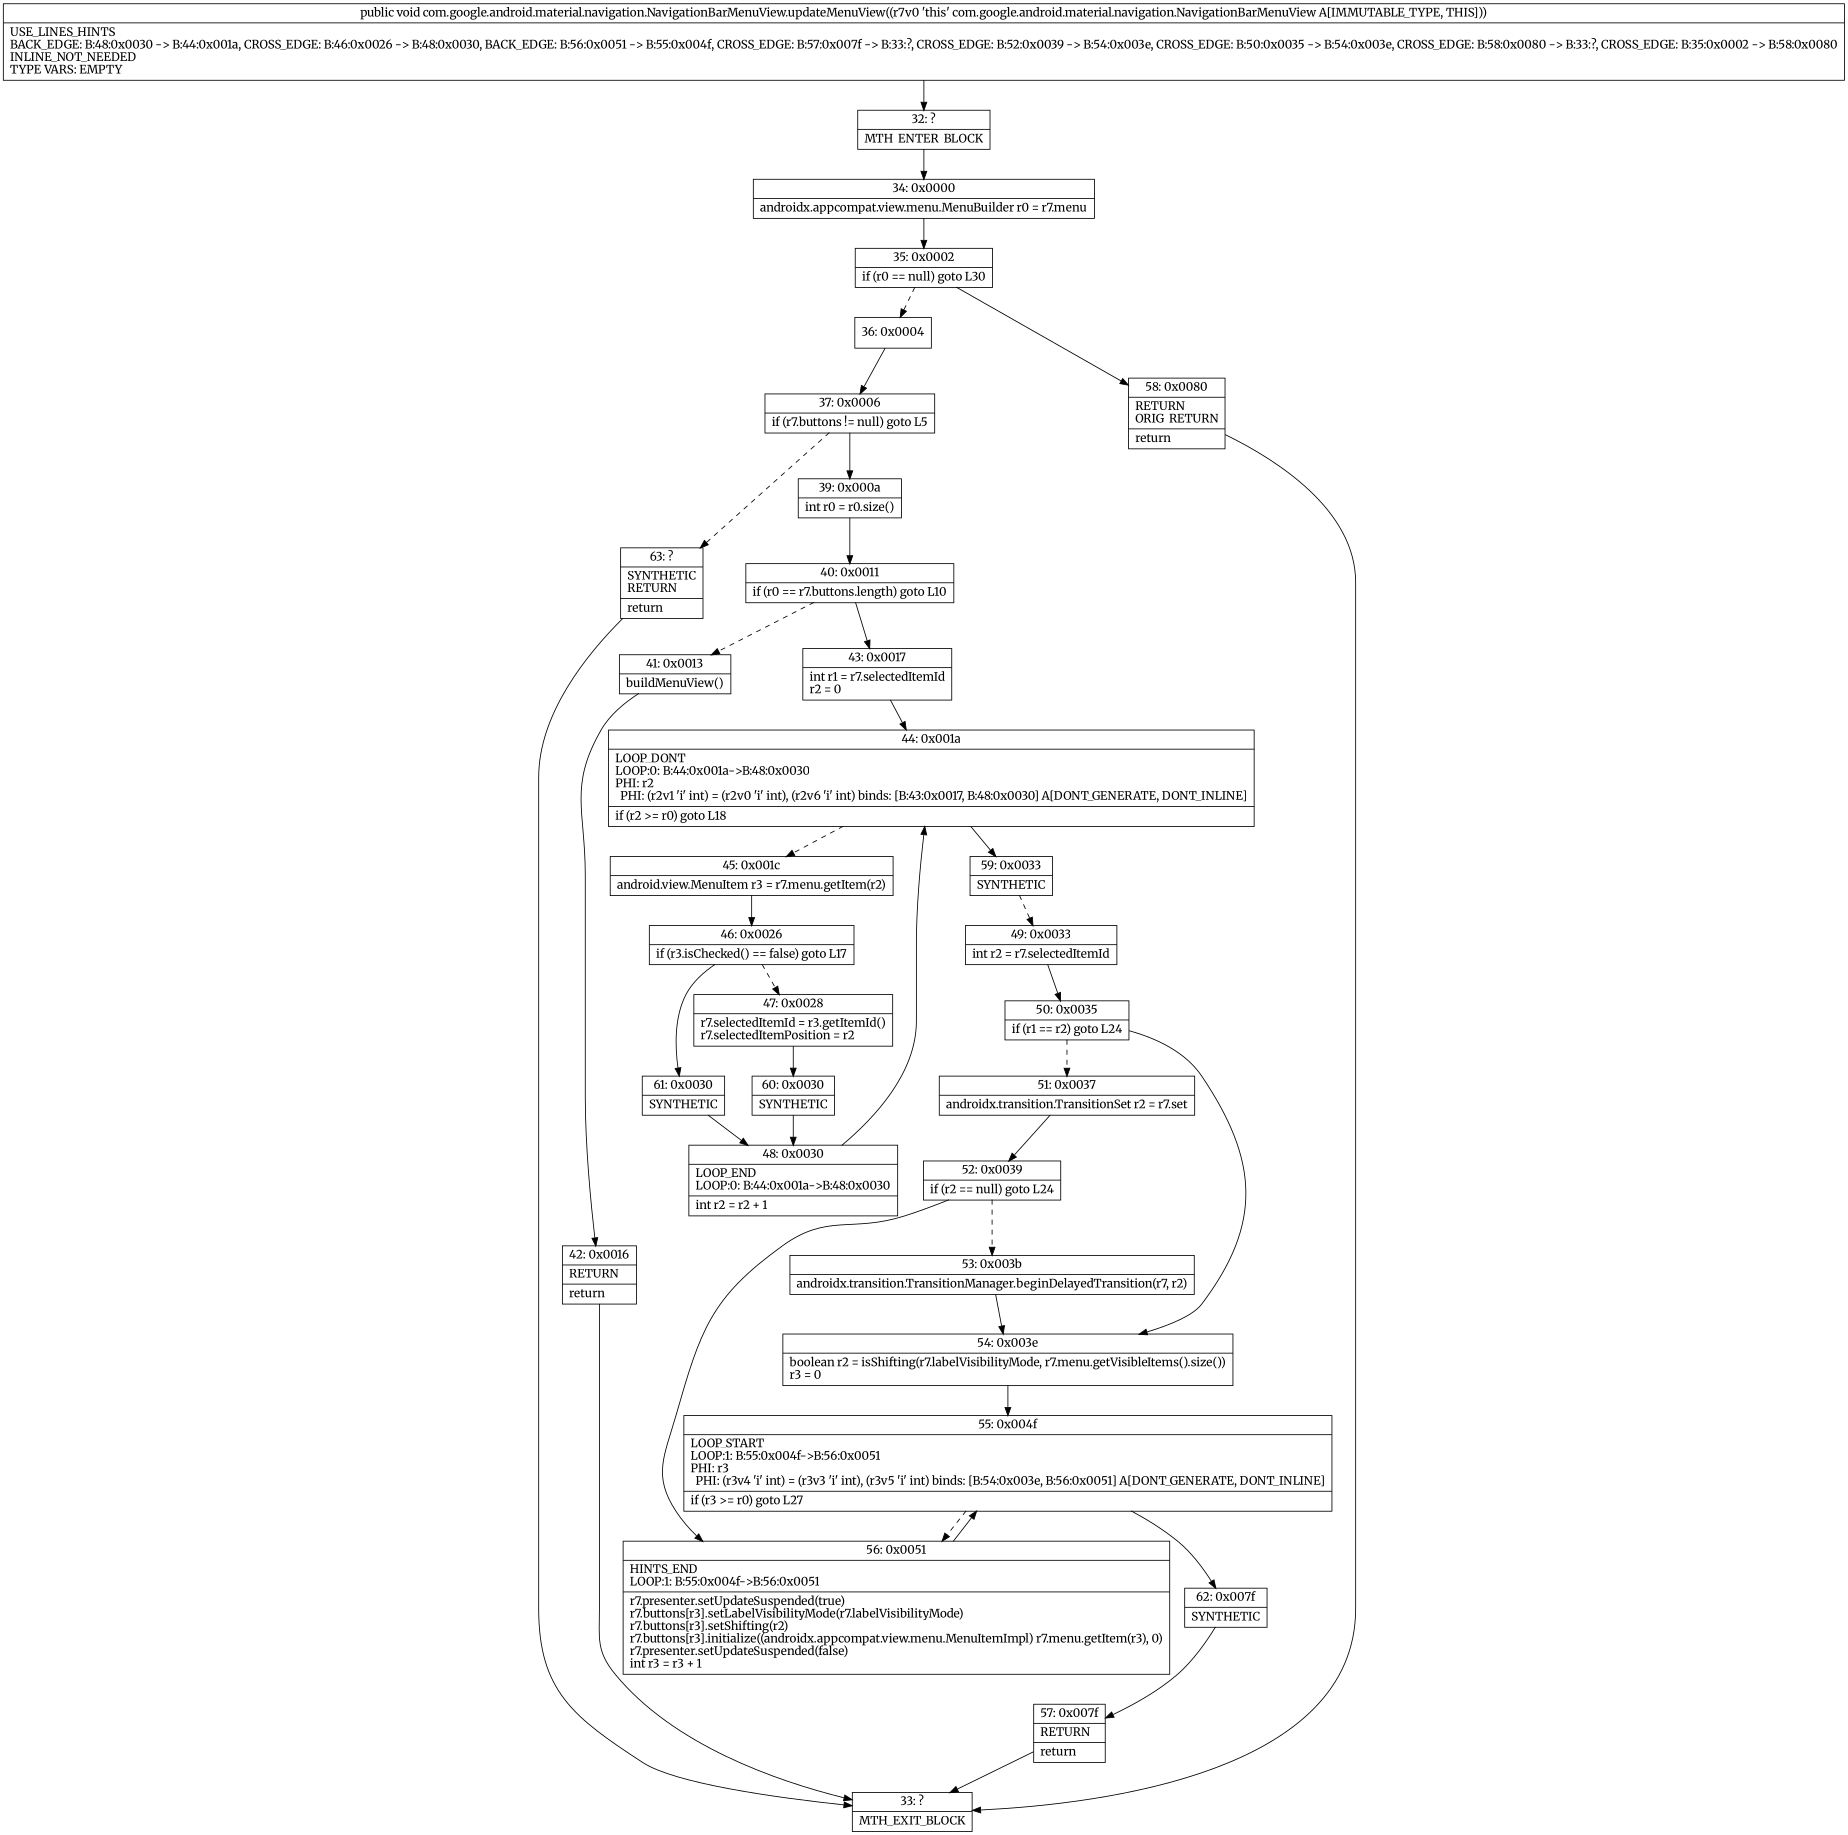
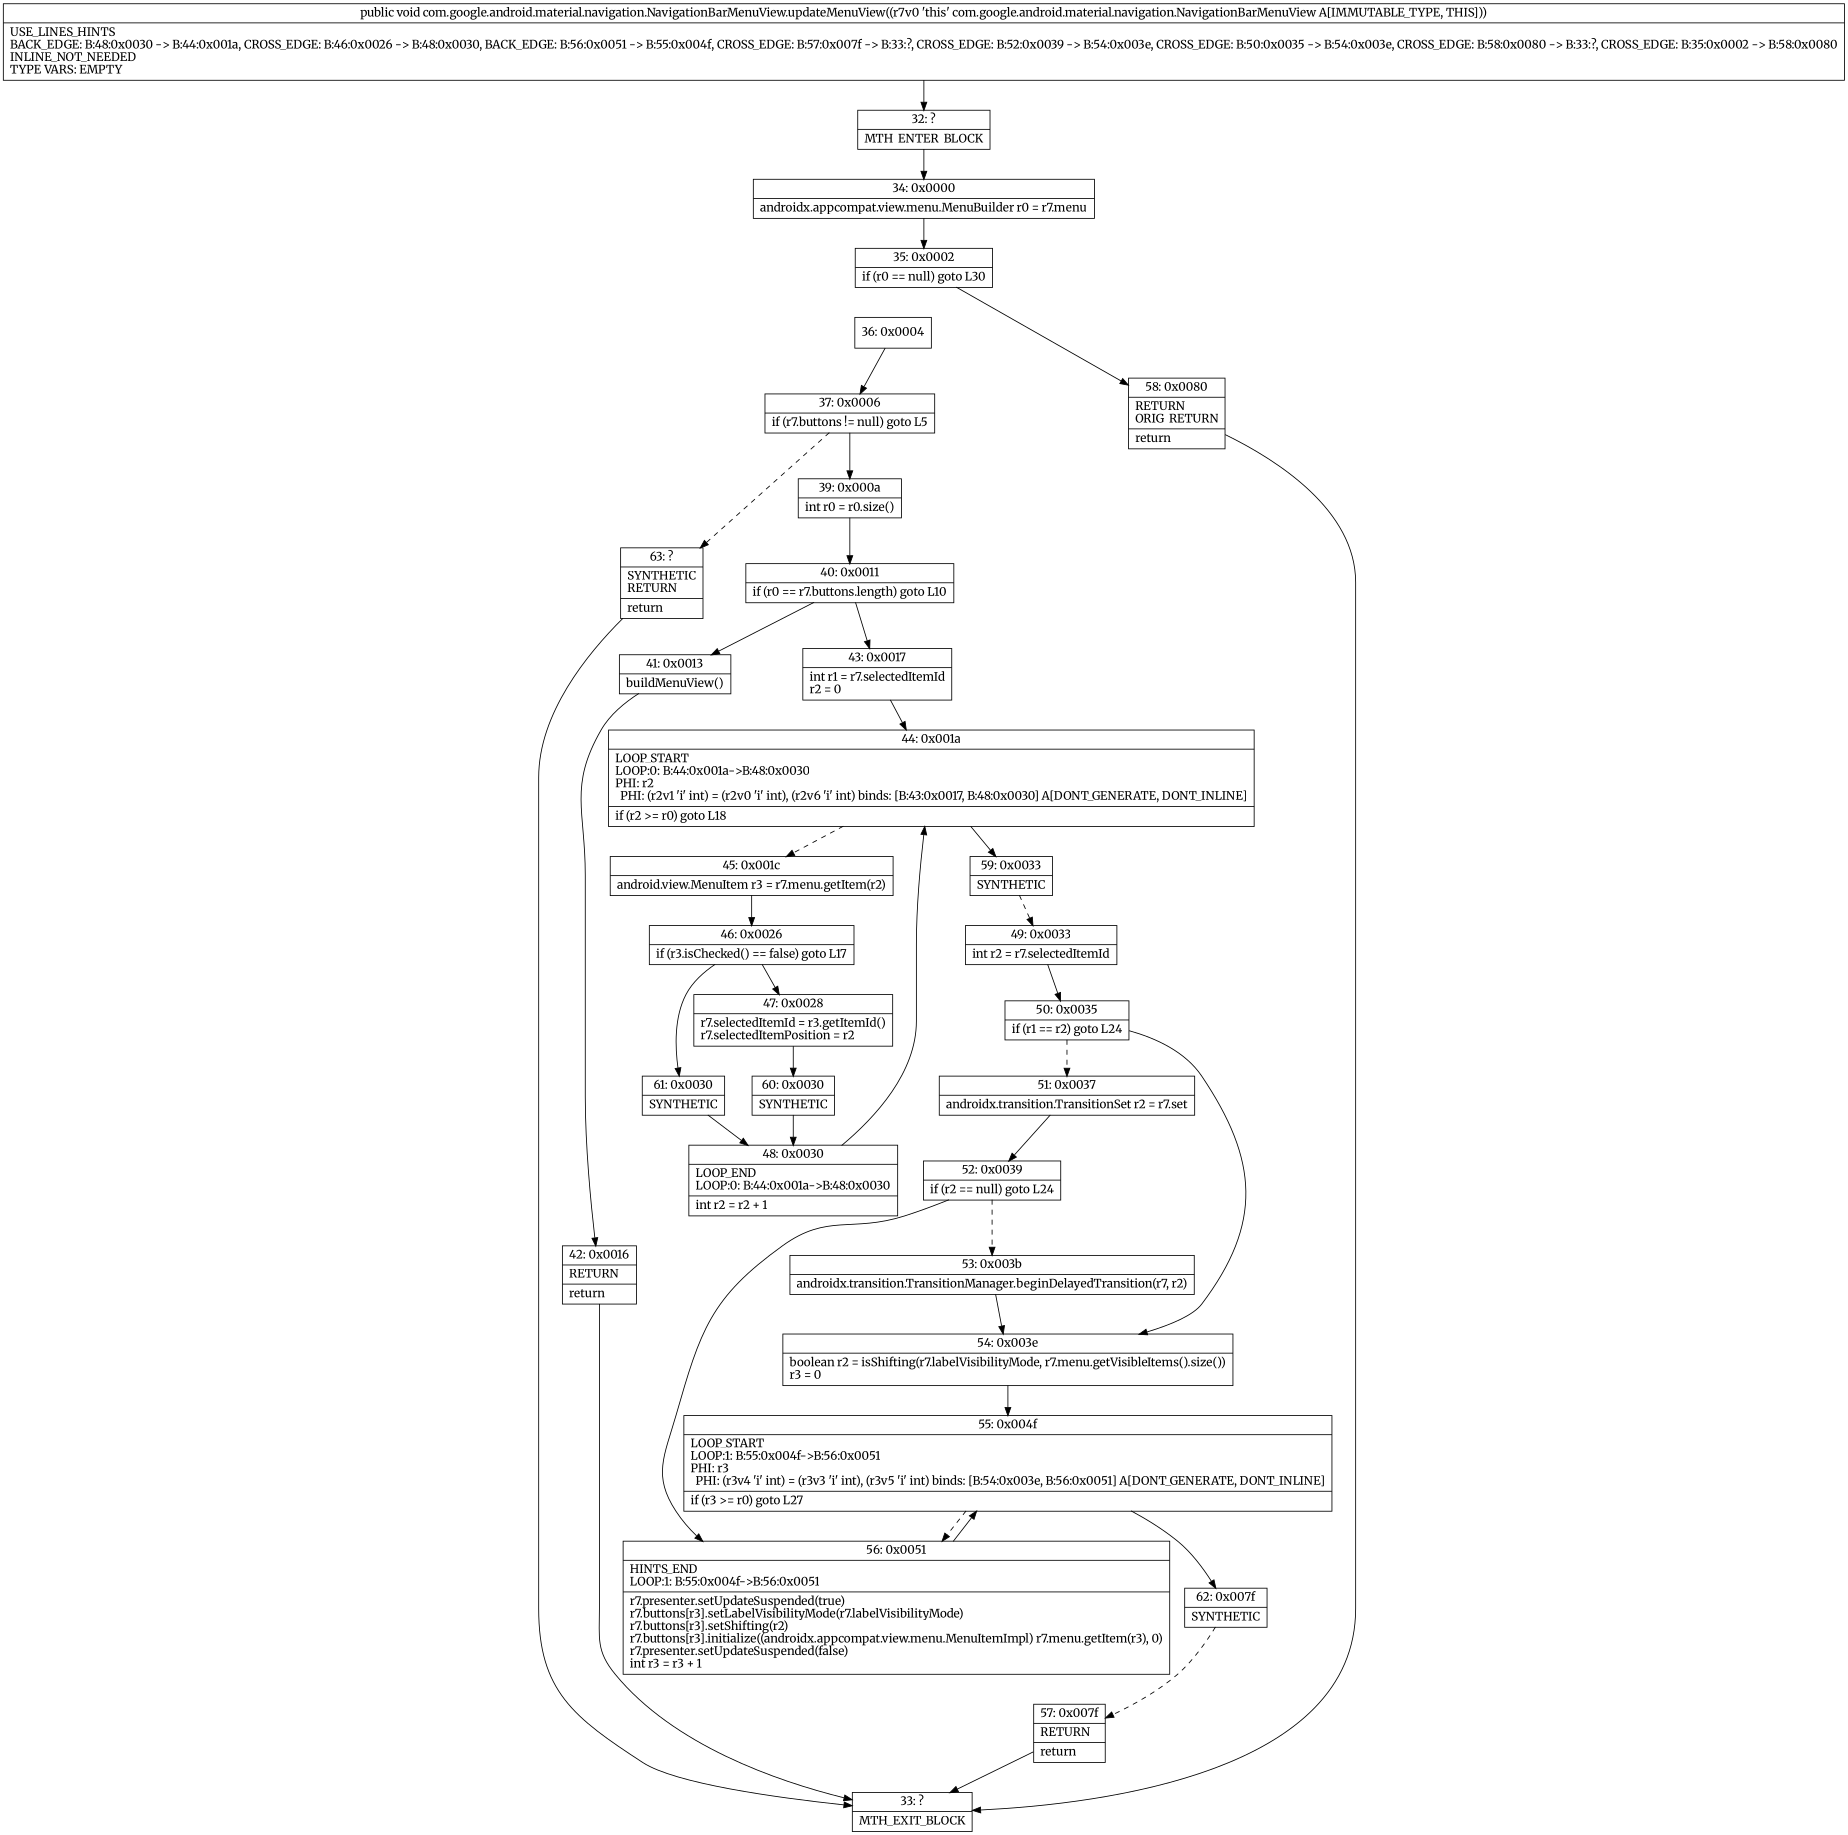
edge "35: 0x0002" -> "36: 0x0004": removed
edge "40: 0x0011" -> "41: 0x0013": style dashed -> solid
node "44: 0x001a": text "LOOP_DONT" -> "LOOP_START"
edge "46: 0x0026" -> "47: 0x0028": style dashed -> solid
edge "62: 0x007f" -> "57: 0x007f": style solid -> dashed
